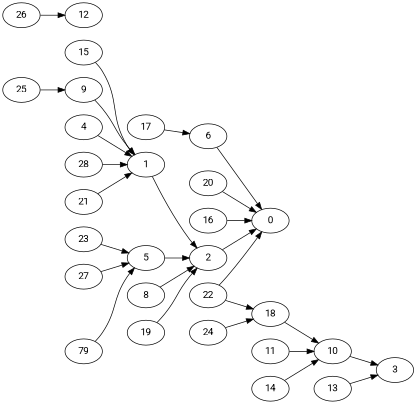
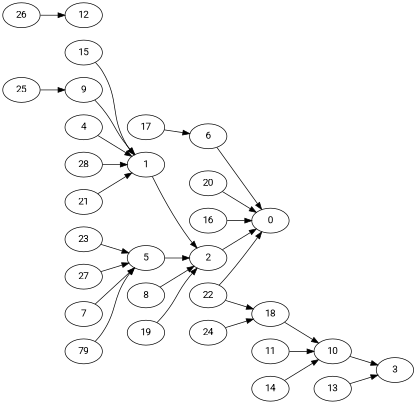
node "7": added
